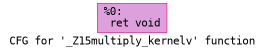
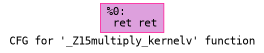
node "%0:": text "ret void" -> "ret ret"
